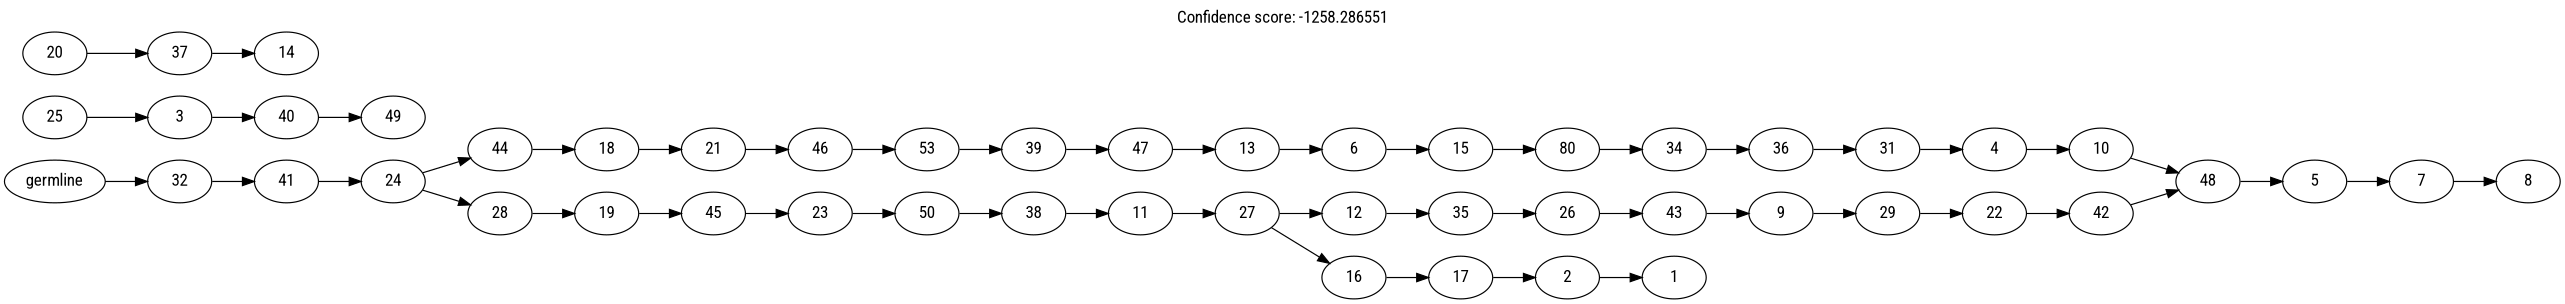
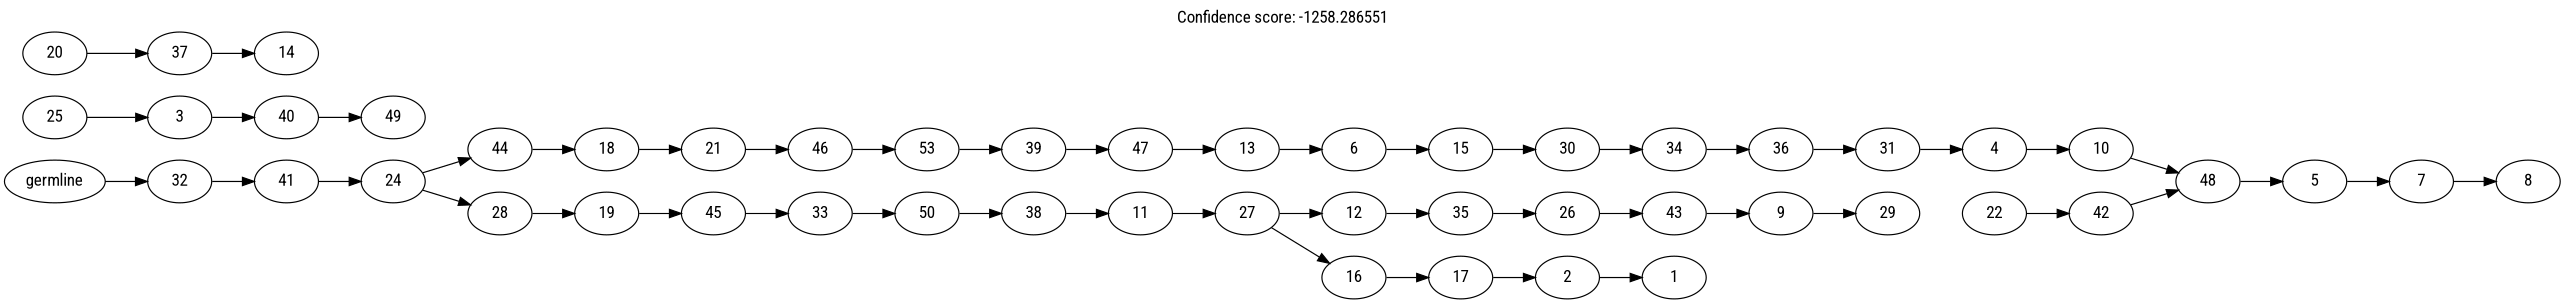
node "80": label "80" -> "30"
node "23": label "23" -> "33"
edge "29" -> "22": removed
